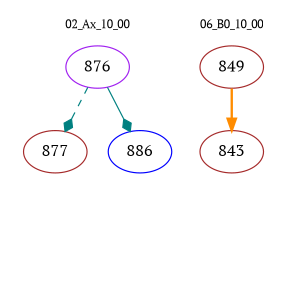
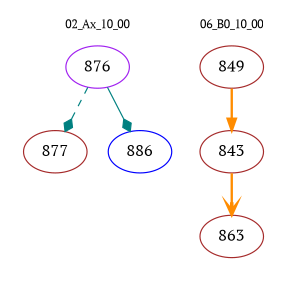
node "863": added
